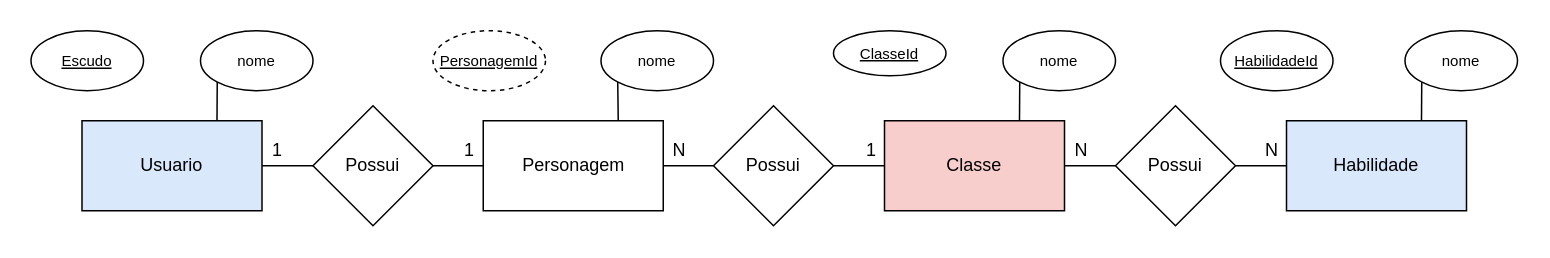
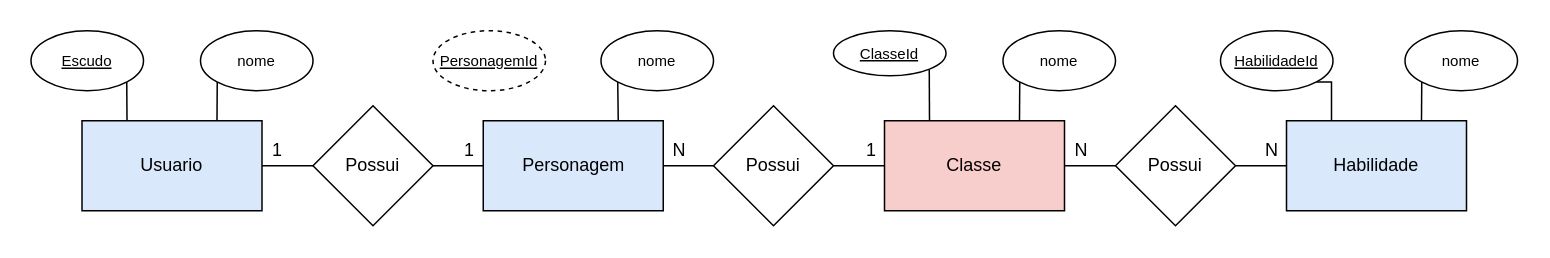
edge "HabilidadeId" -- "Habilidade": added
edge "ClasseId" -- "Classe": added
edge "Escudo" -- "Usuario": added
node "Personagem": fillcolor #ffffff -> #dae8fc
